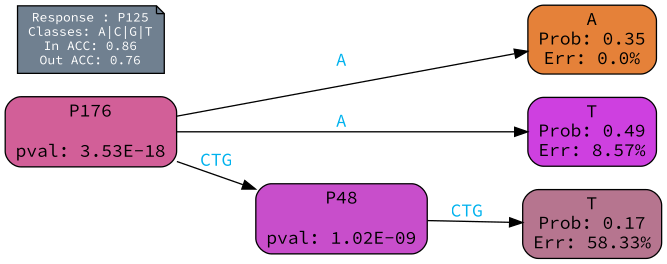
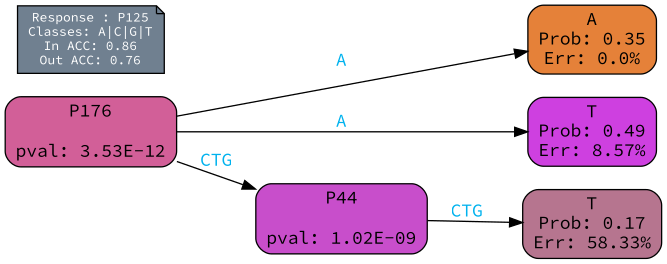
node "P176 pval: 3.53E-18": label "P176 pval: 3.53E-18" -> "P176 pval: 3.53E-12"
node "P48 pval: 1.02E-09": label "P48 pval: 1.02E-09" -> "P44 pval: 1.02E-09"
